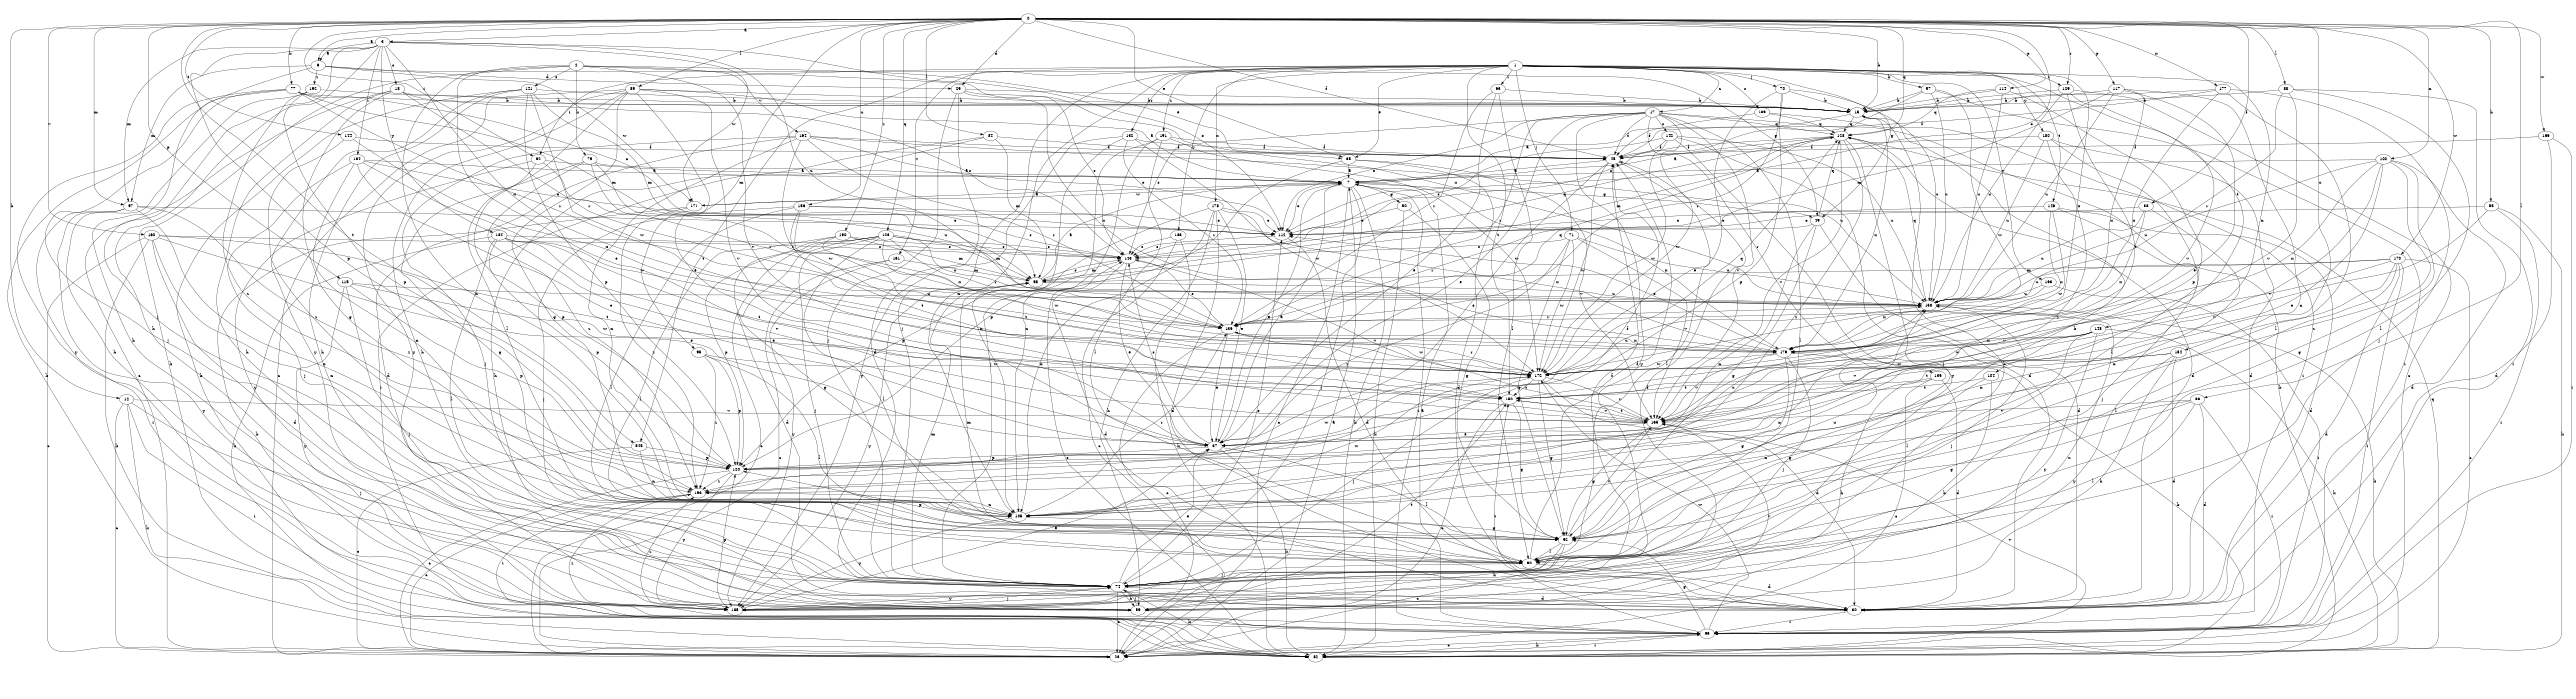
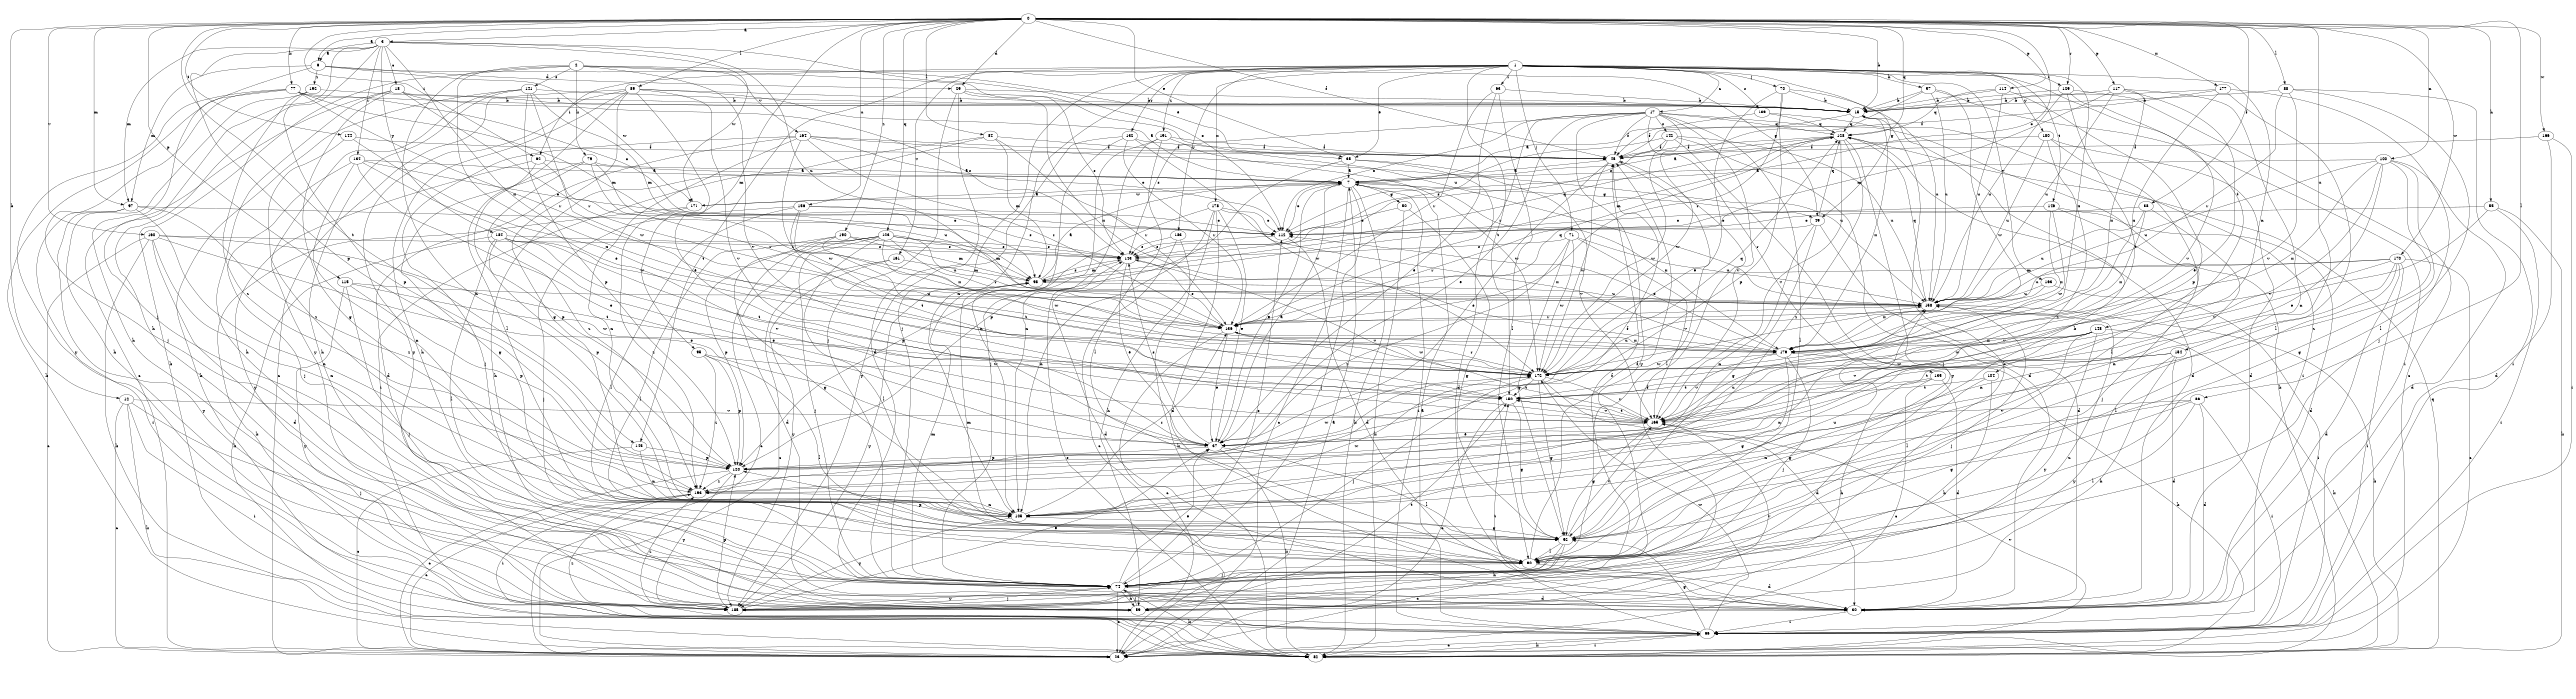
edge "84" -> "136": added, label "r"
node "545": label "545" -> "145"
